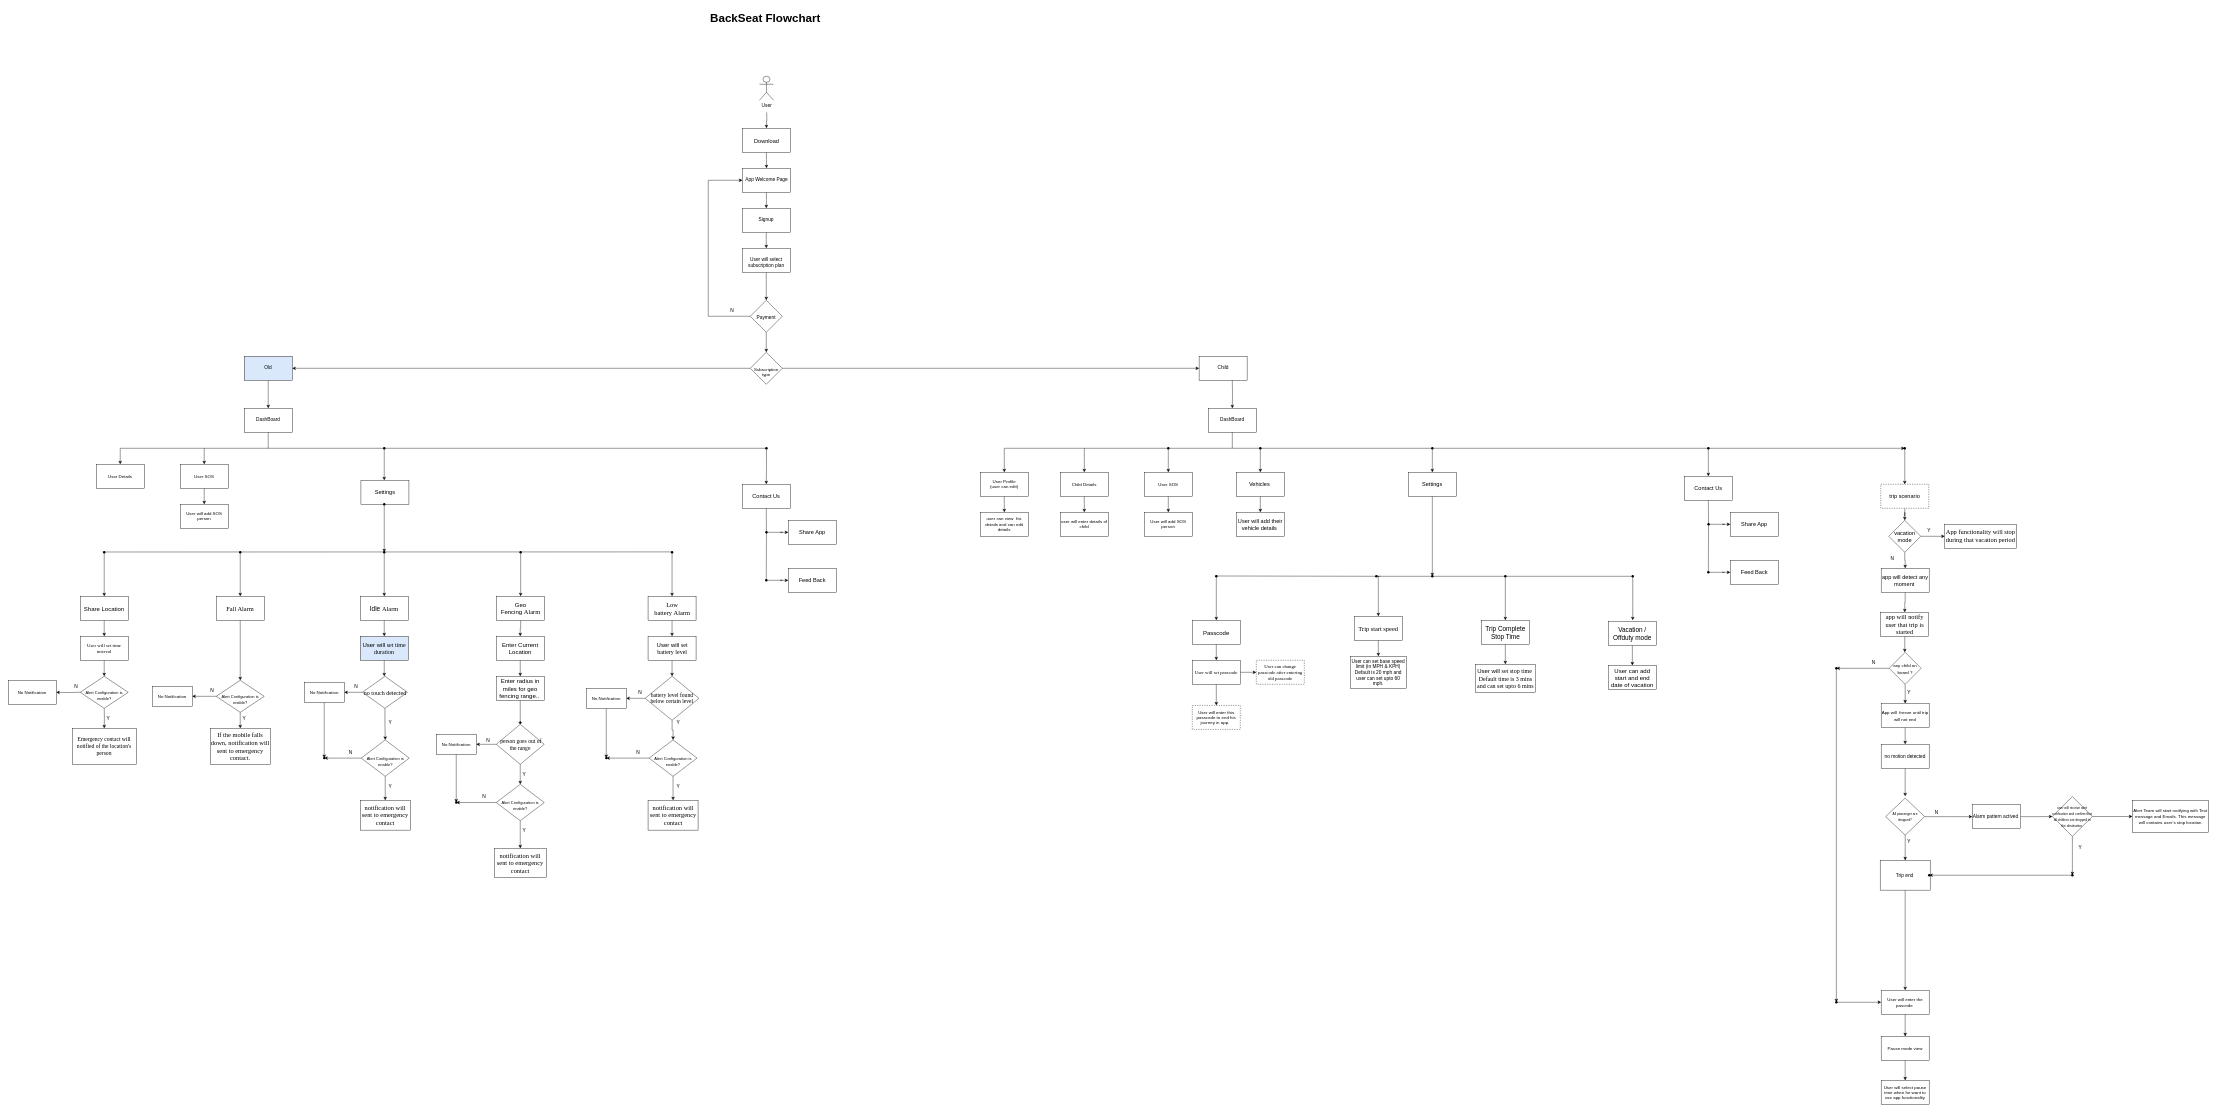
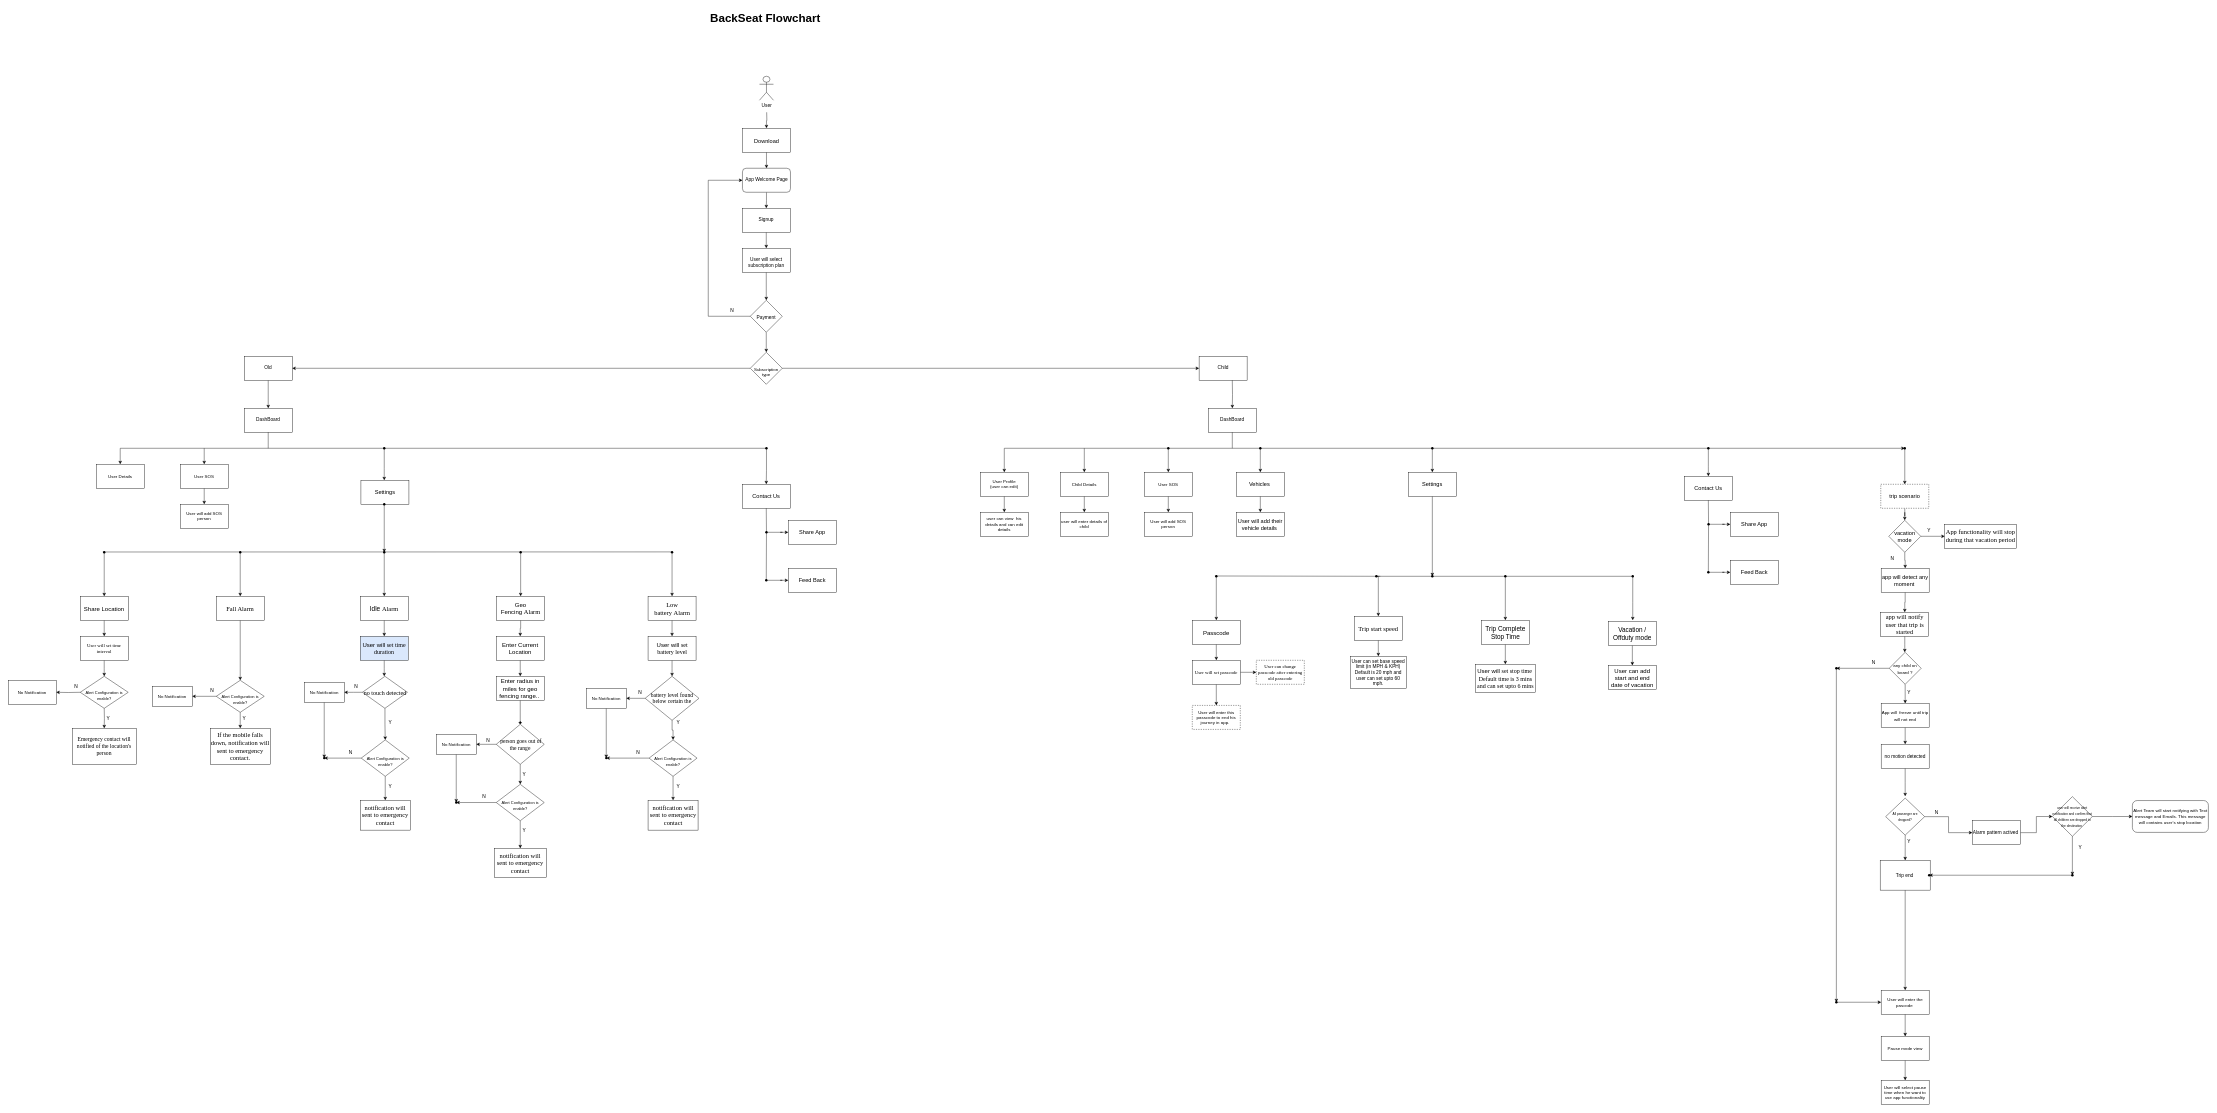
node "App Welcome Page": shape rectangle -> rounded rectangle
node "Old": fillcolor #dae8fc -> #ffffff
node "battery level found below certain level": label "battery level found below certain level" -> "battery level found below certain the"
node "Alert Team will start notifying with Text message and Emails. This message will contains user’s stop location": shape rectangle -> rounded rectangle
node "Alarm pattern actived": moved (1996, 817) -> (1996, 833)
